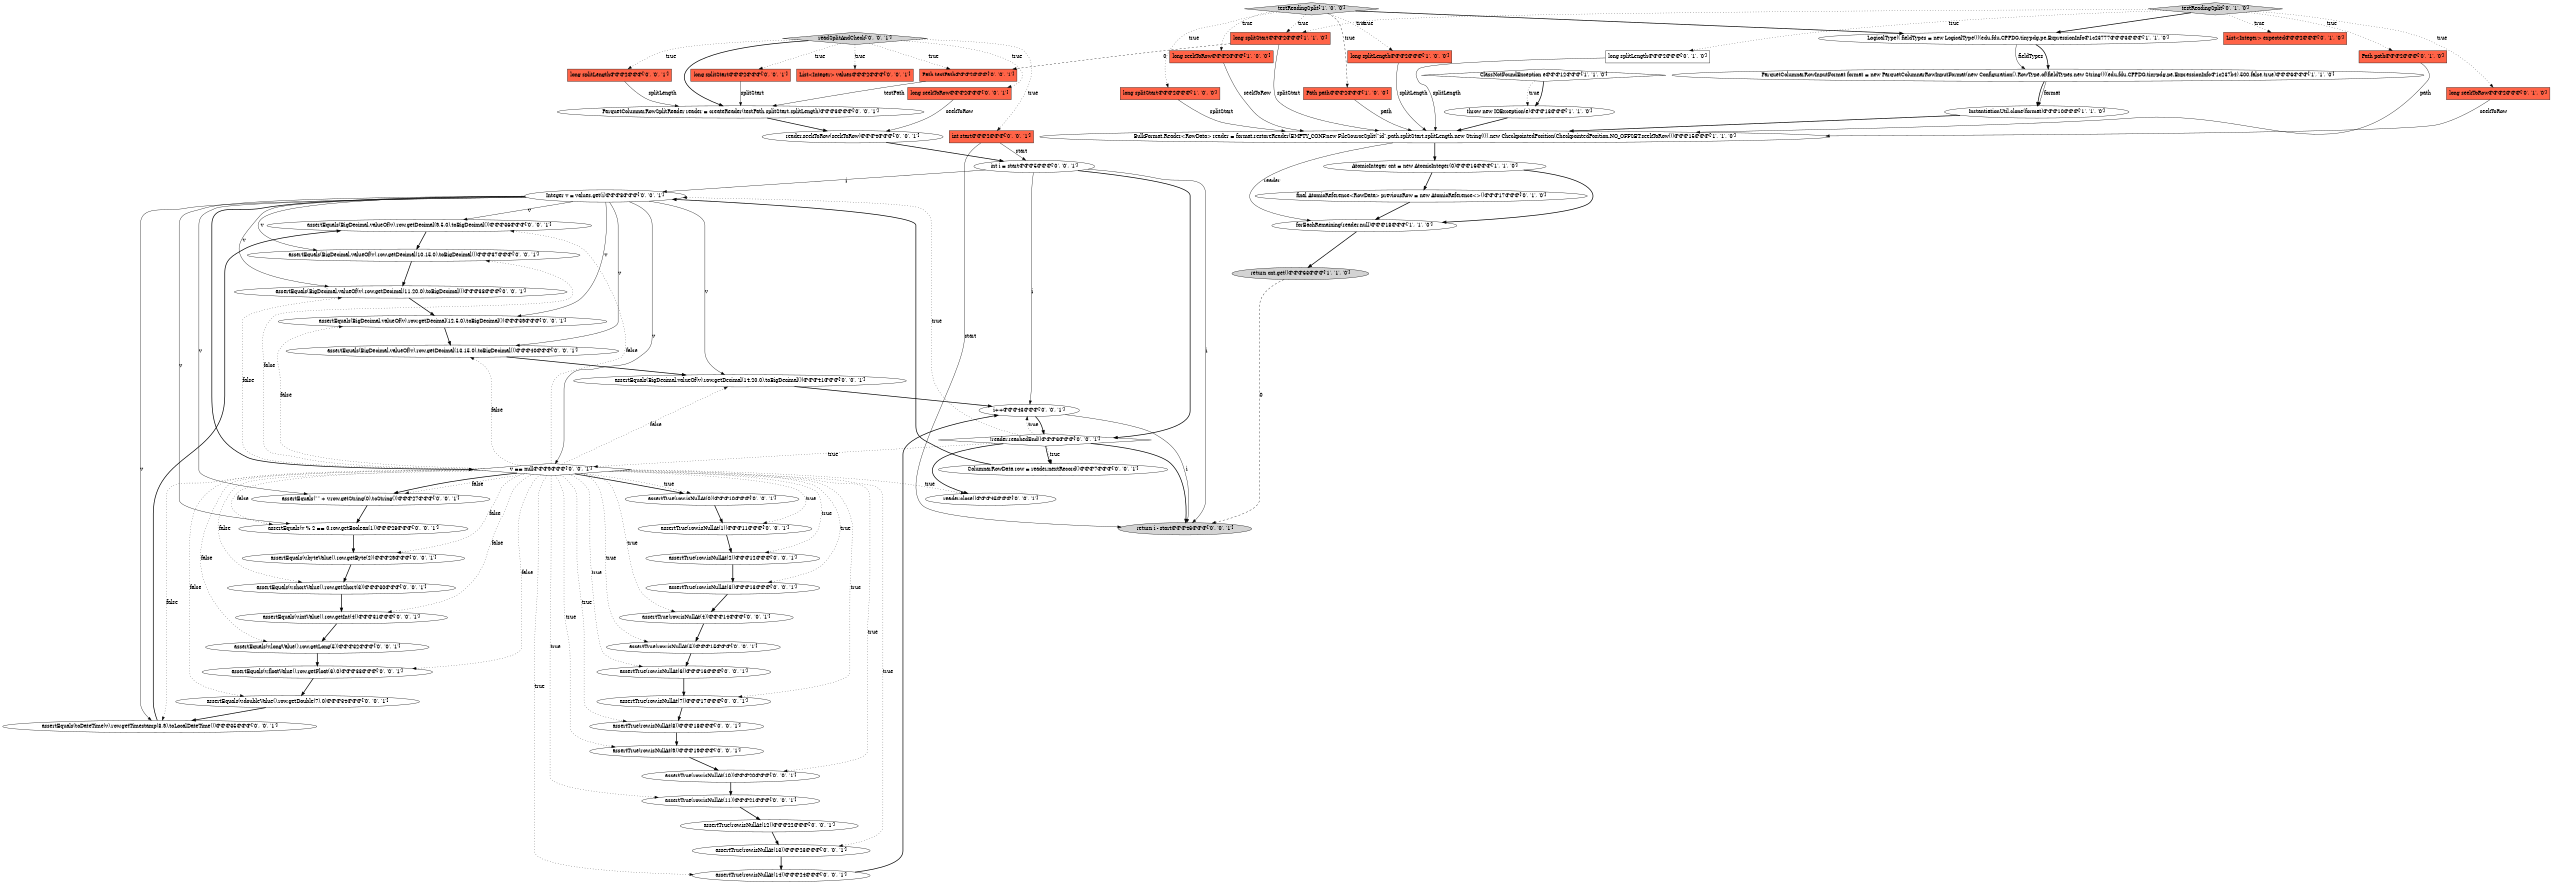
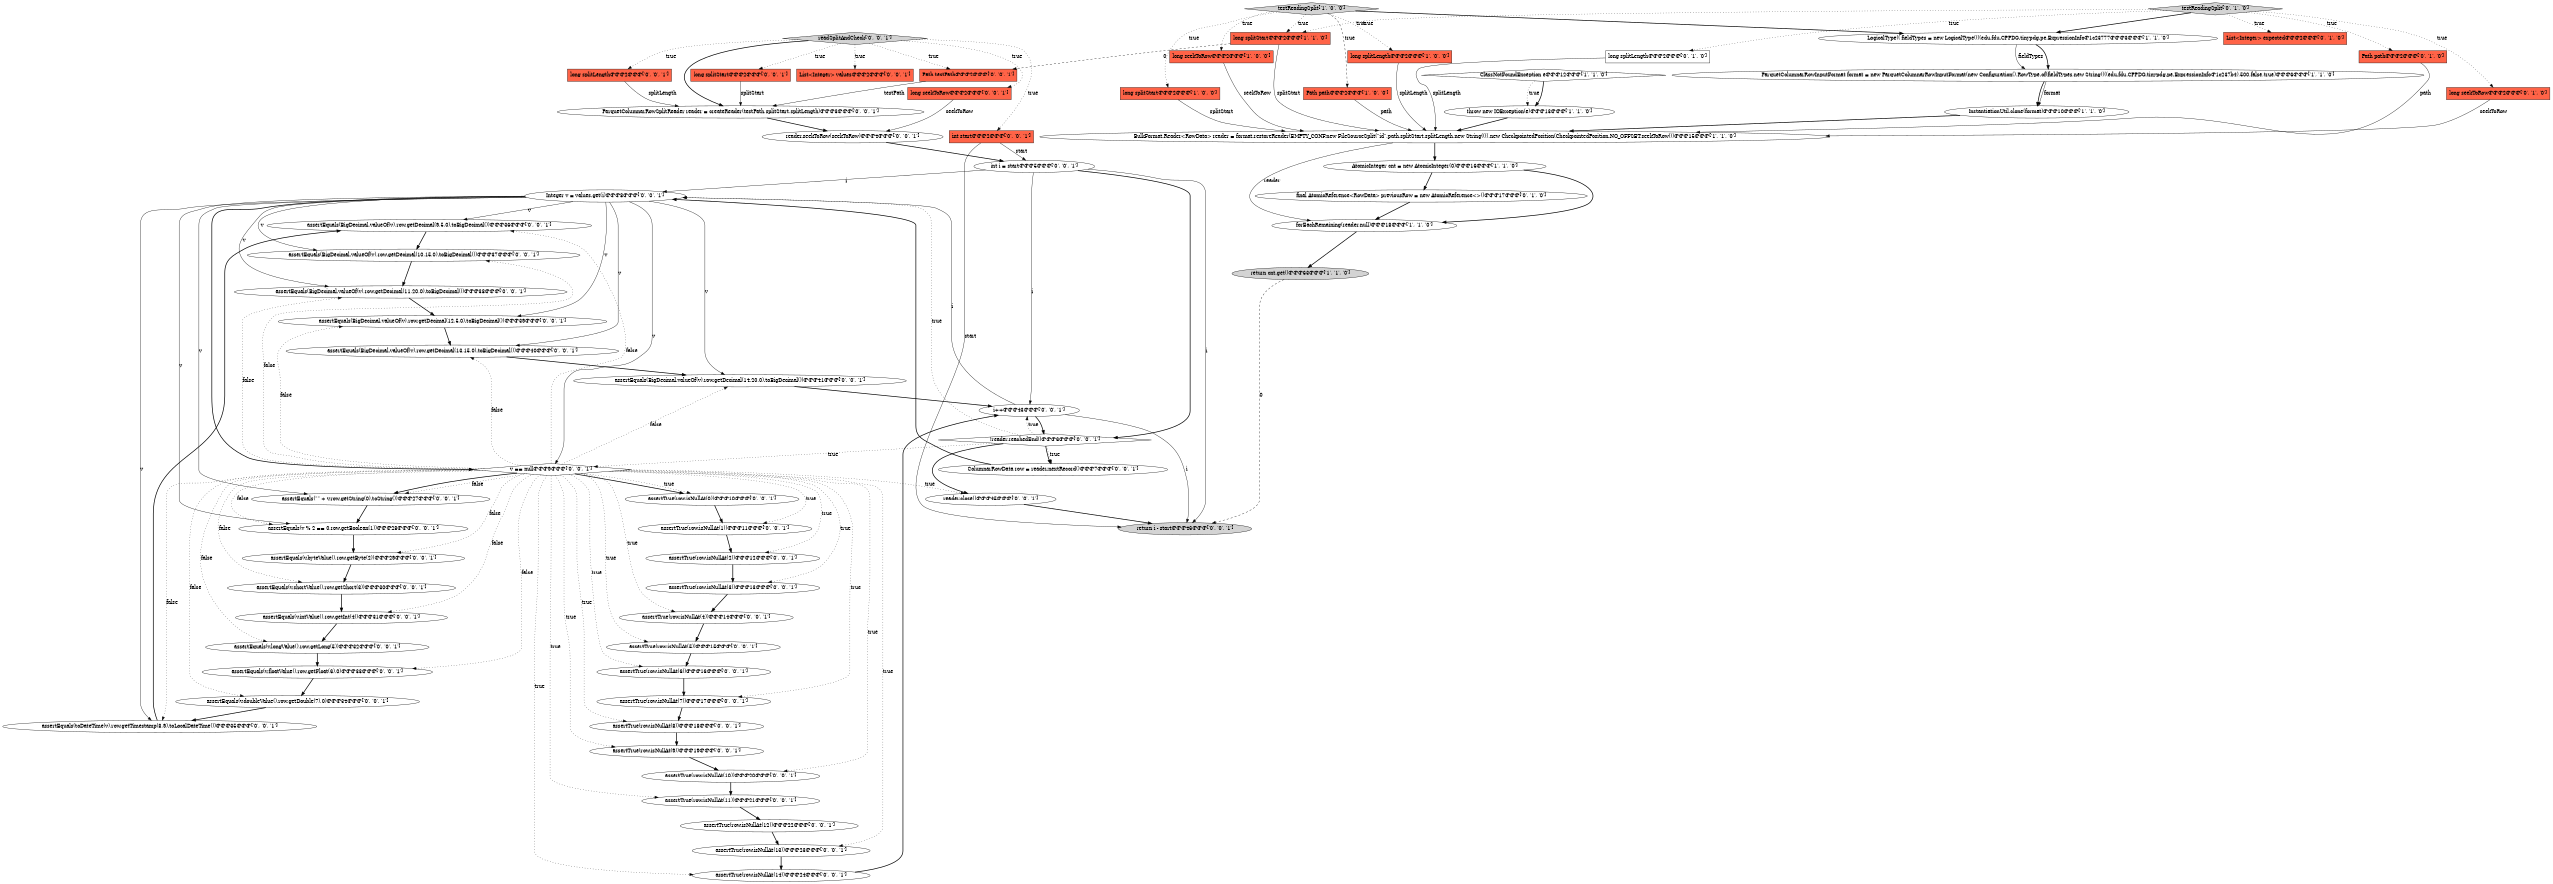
edge "i++@@@43@@@['0', '0', '1']" -> "Integer v = values.get(i)@@@8@@@['0', '0', '1']": added, label "i"
edge "!reader.reachedEnd()@@@6@@@['0', '0', '1']" -> "return i - start@@@46@@@['0', '0', '1']": now "reader.close()@@@45@@@['0', '0', '1']" -> "return i - start@@@46@@@['0', '0', '1']"
